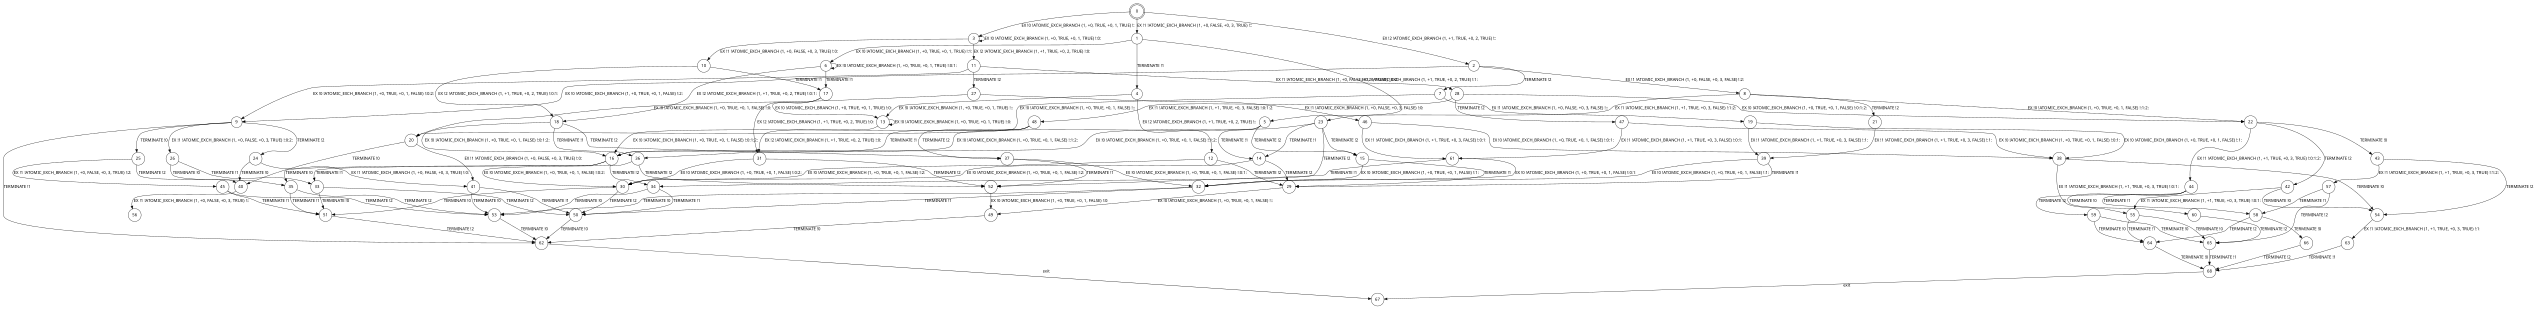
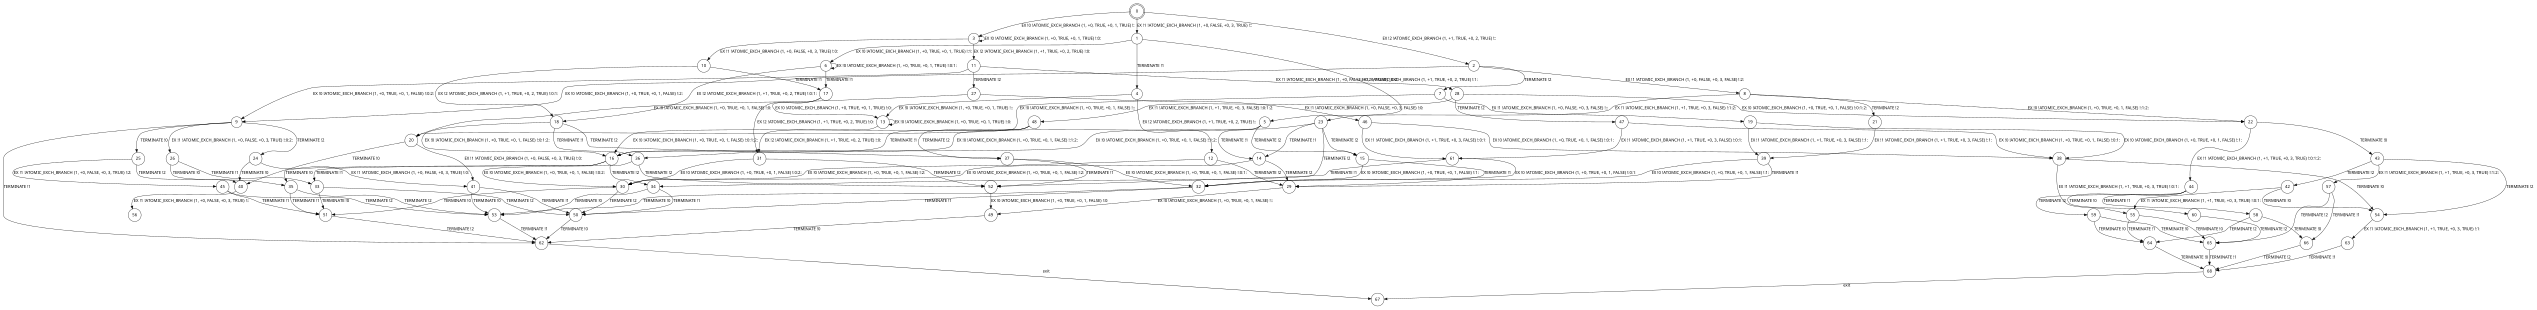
edge "22" -> "42": now "43" -> "42"
edge "57" -> "58": now "57" -> "66"
edge "53" -> "62": label "TERMINATE !0" -> "TERMINATE !1"
